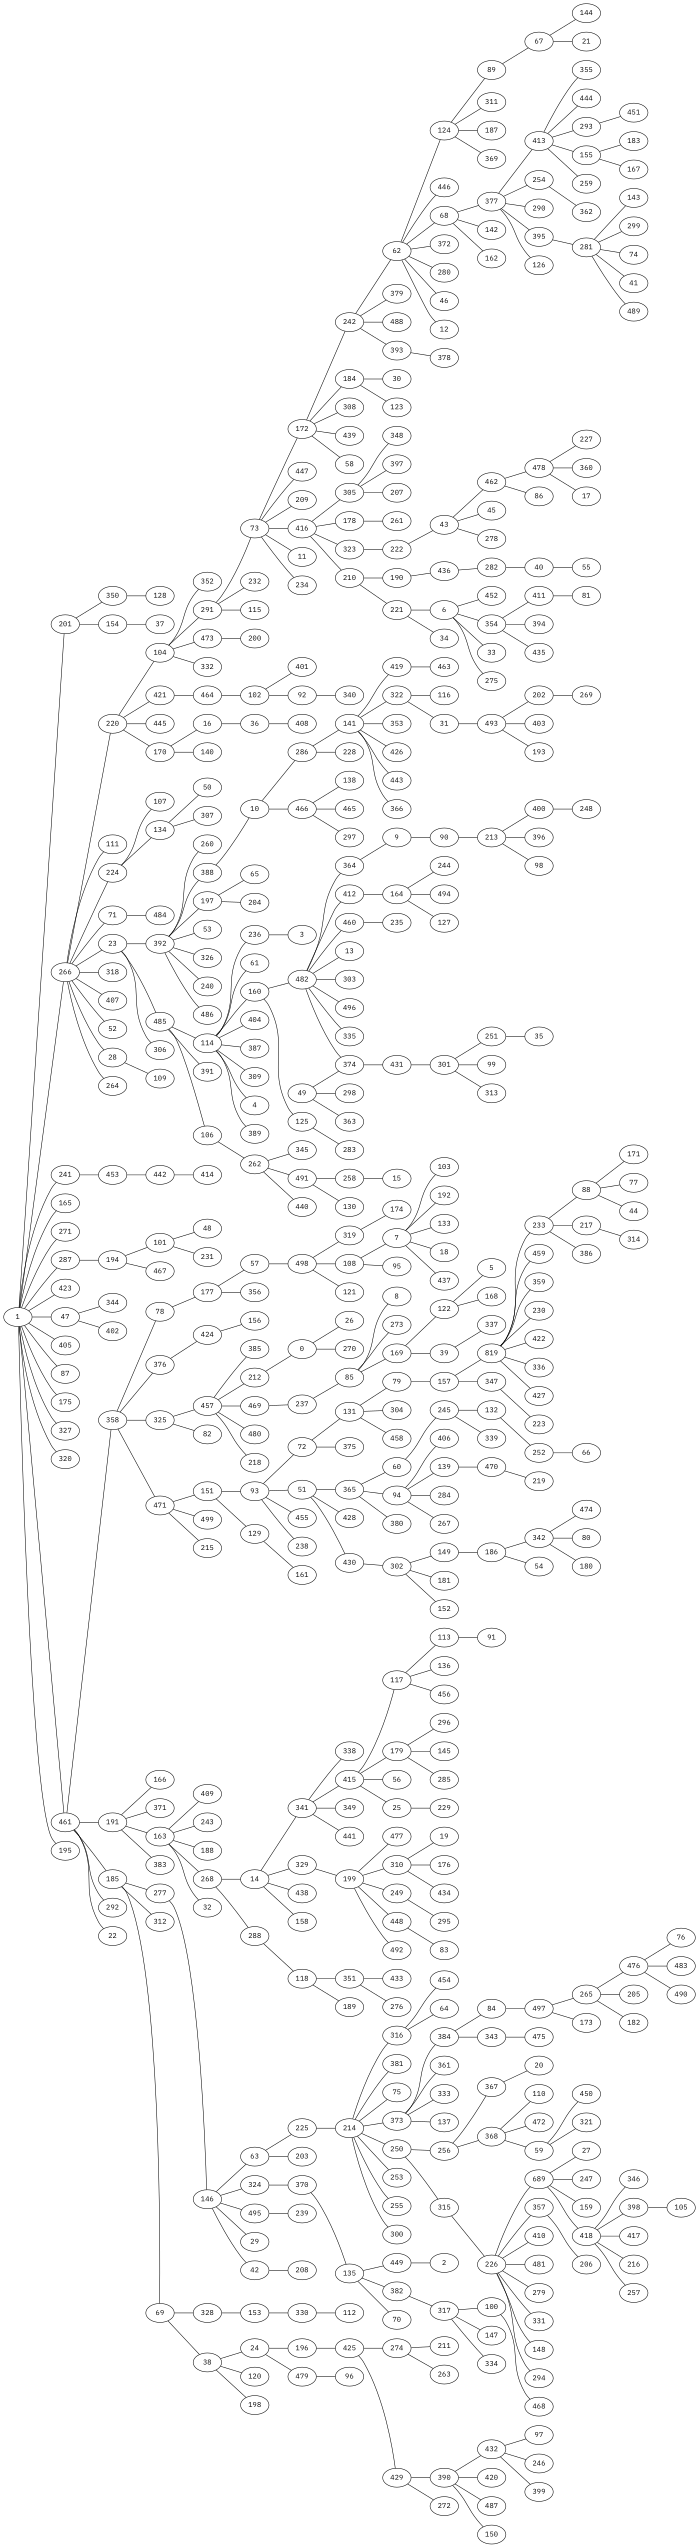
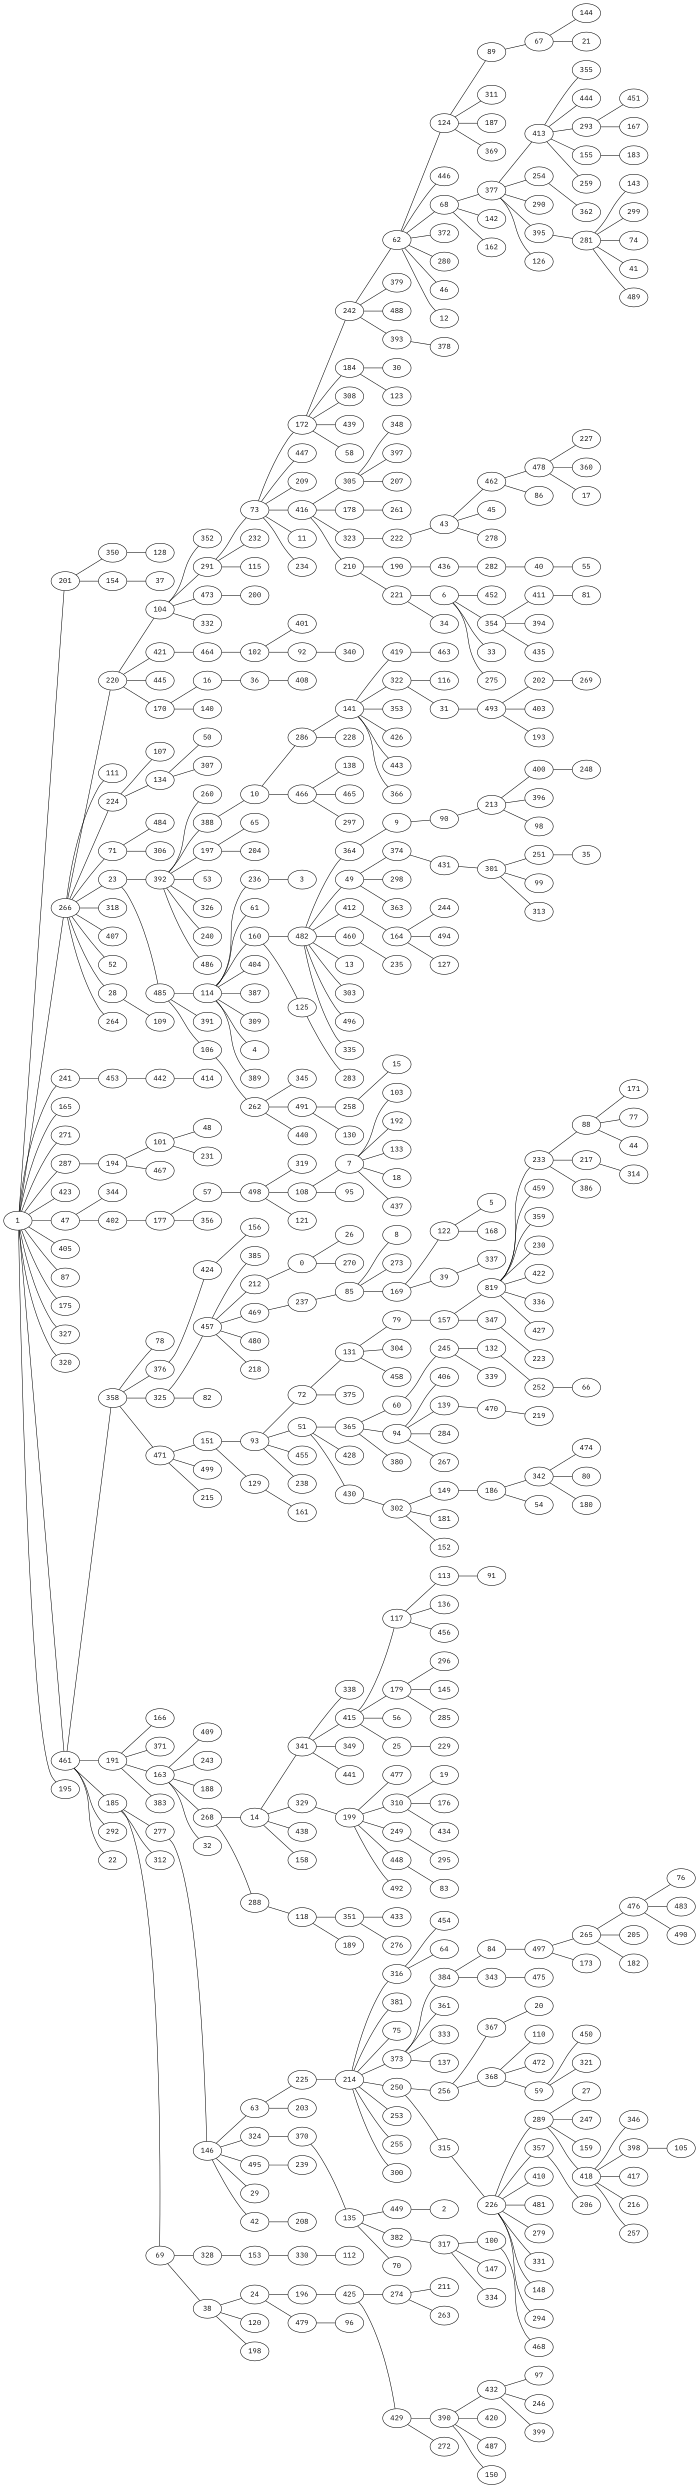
edge "155" -- "167": now "293" -- "167"
edge "23" -- "306": now "71" -- "306"
edge "482" -- "374": now "482" -- "49"
node "174": removed
edge "177" -- "78": now "177" -- "402"
node "689": label "689" -> "289"
